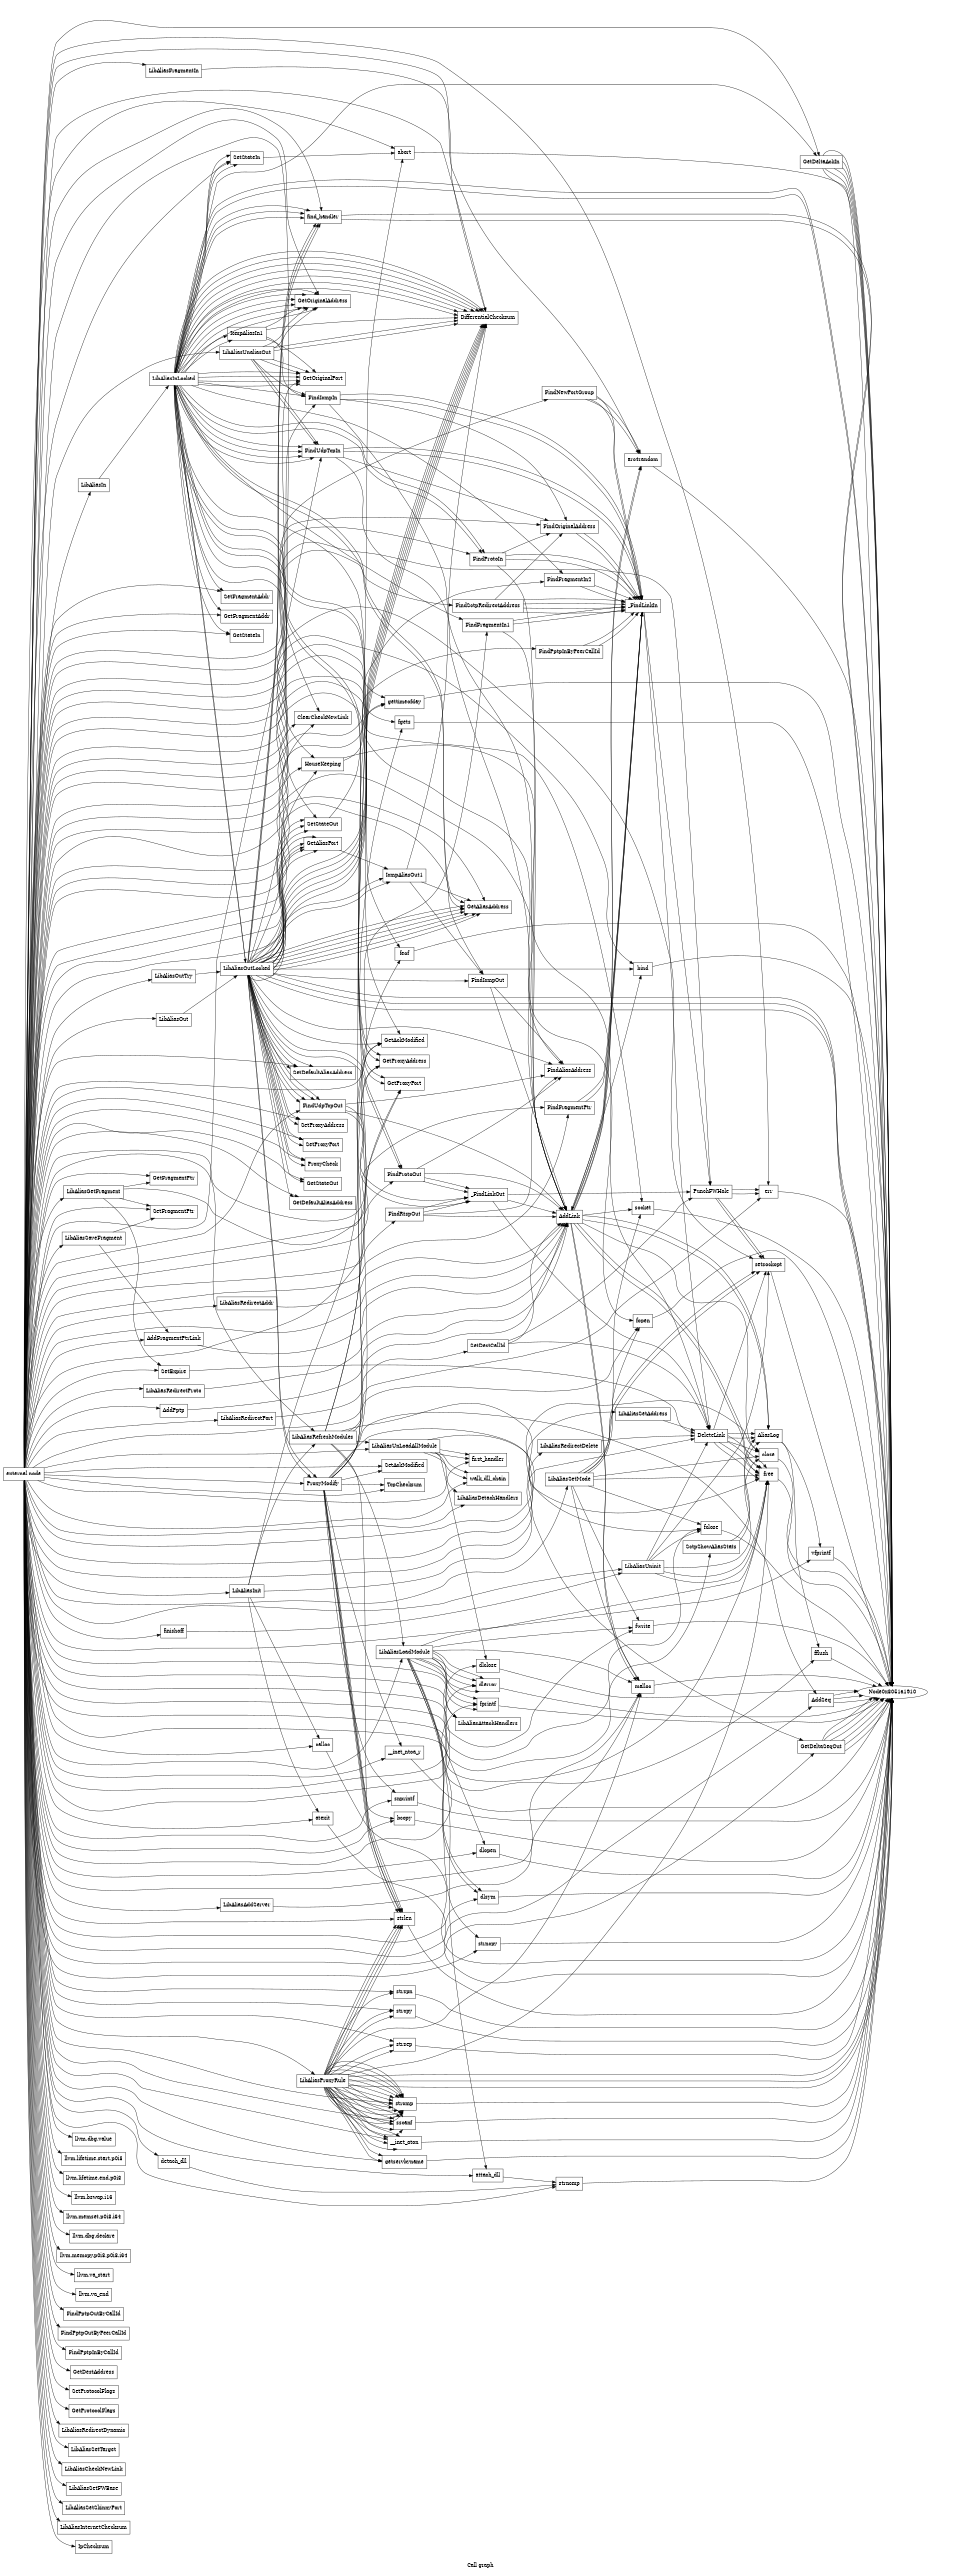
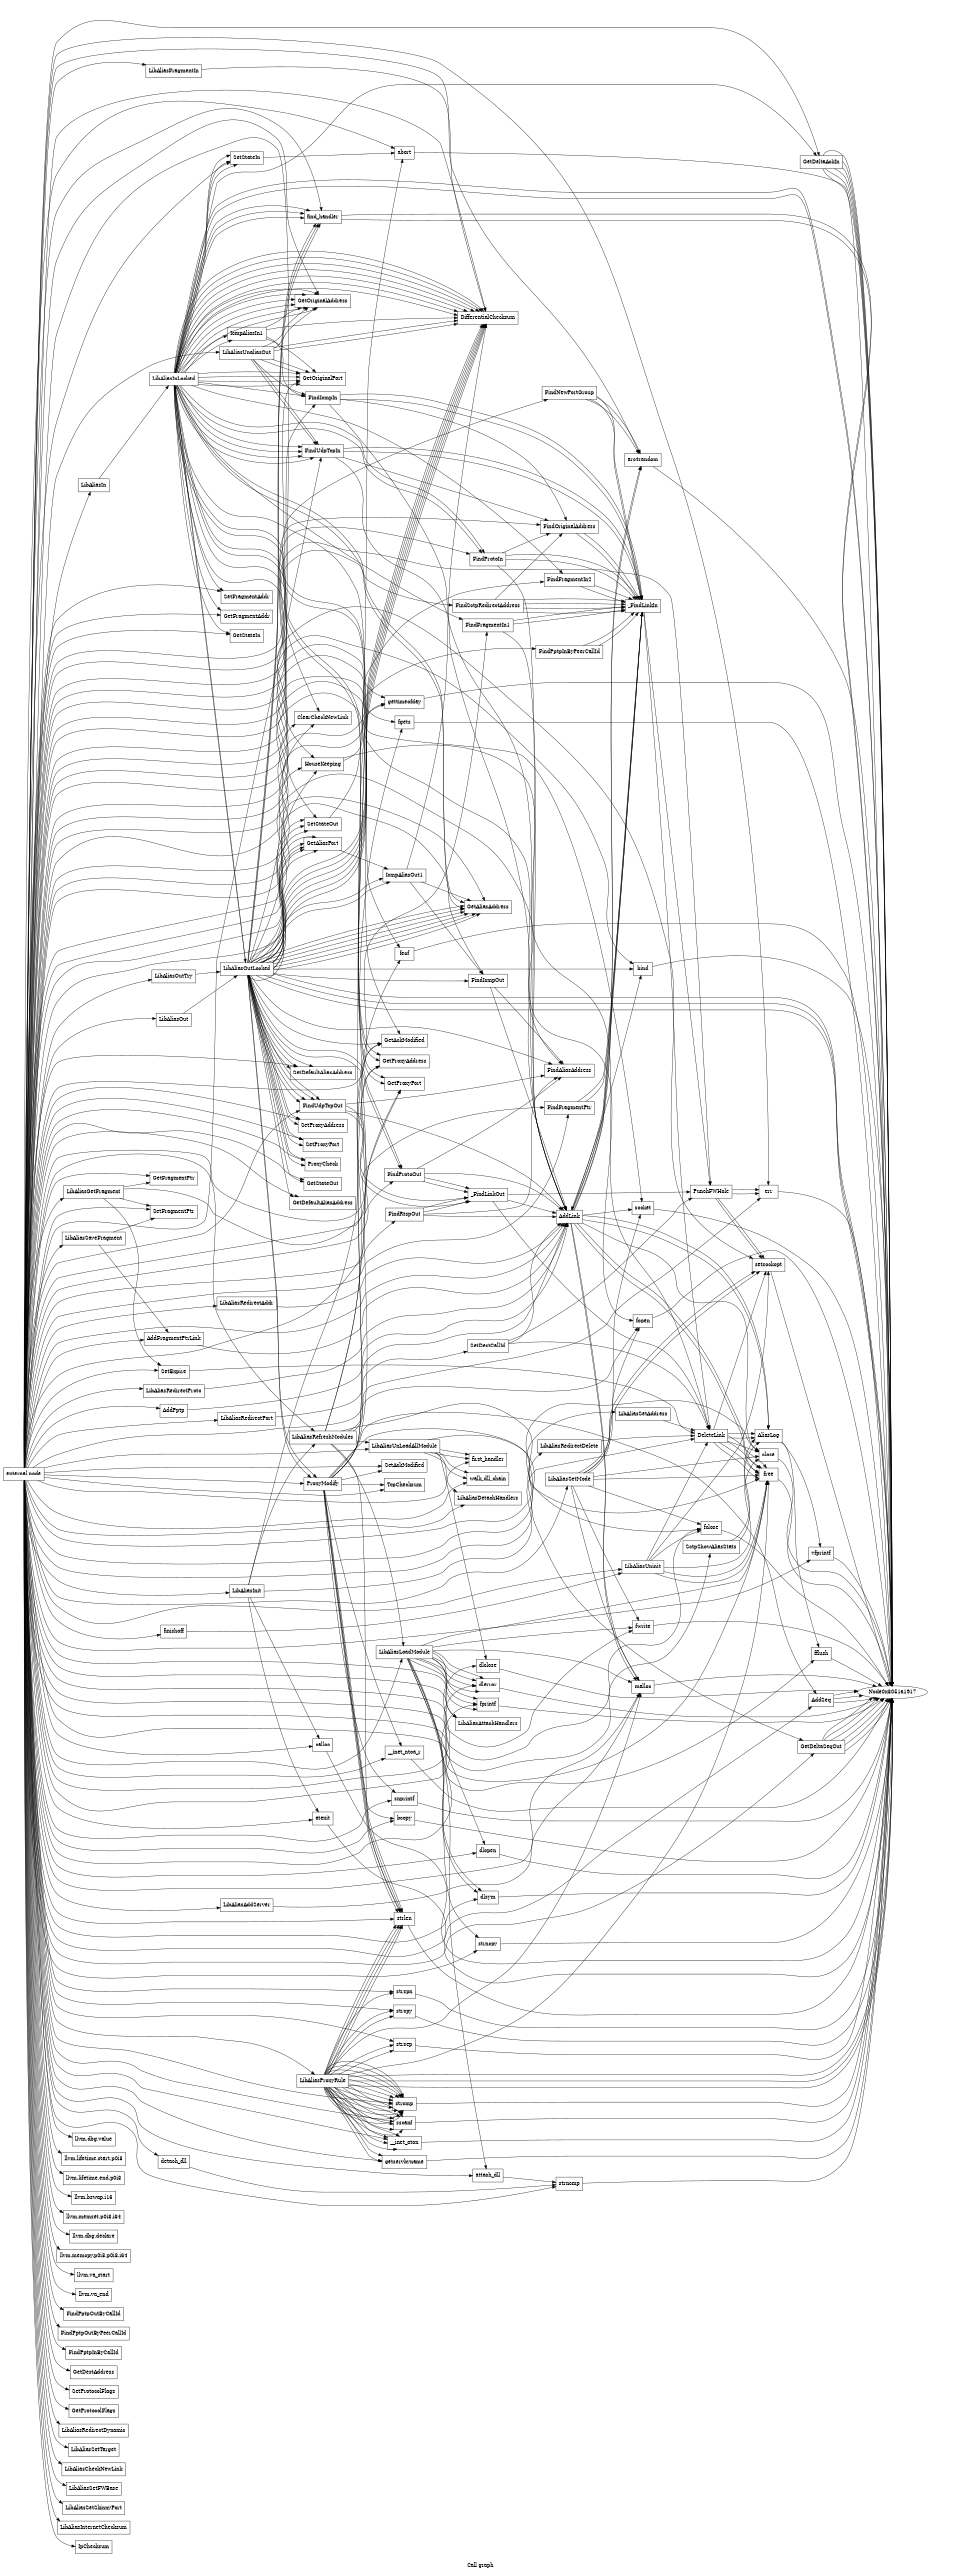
node "Node0x8051a1910": label "Node0x8051a1910" -> "Node0x8051a1917"
